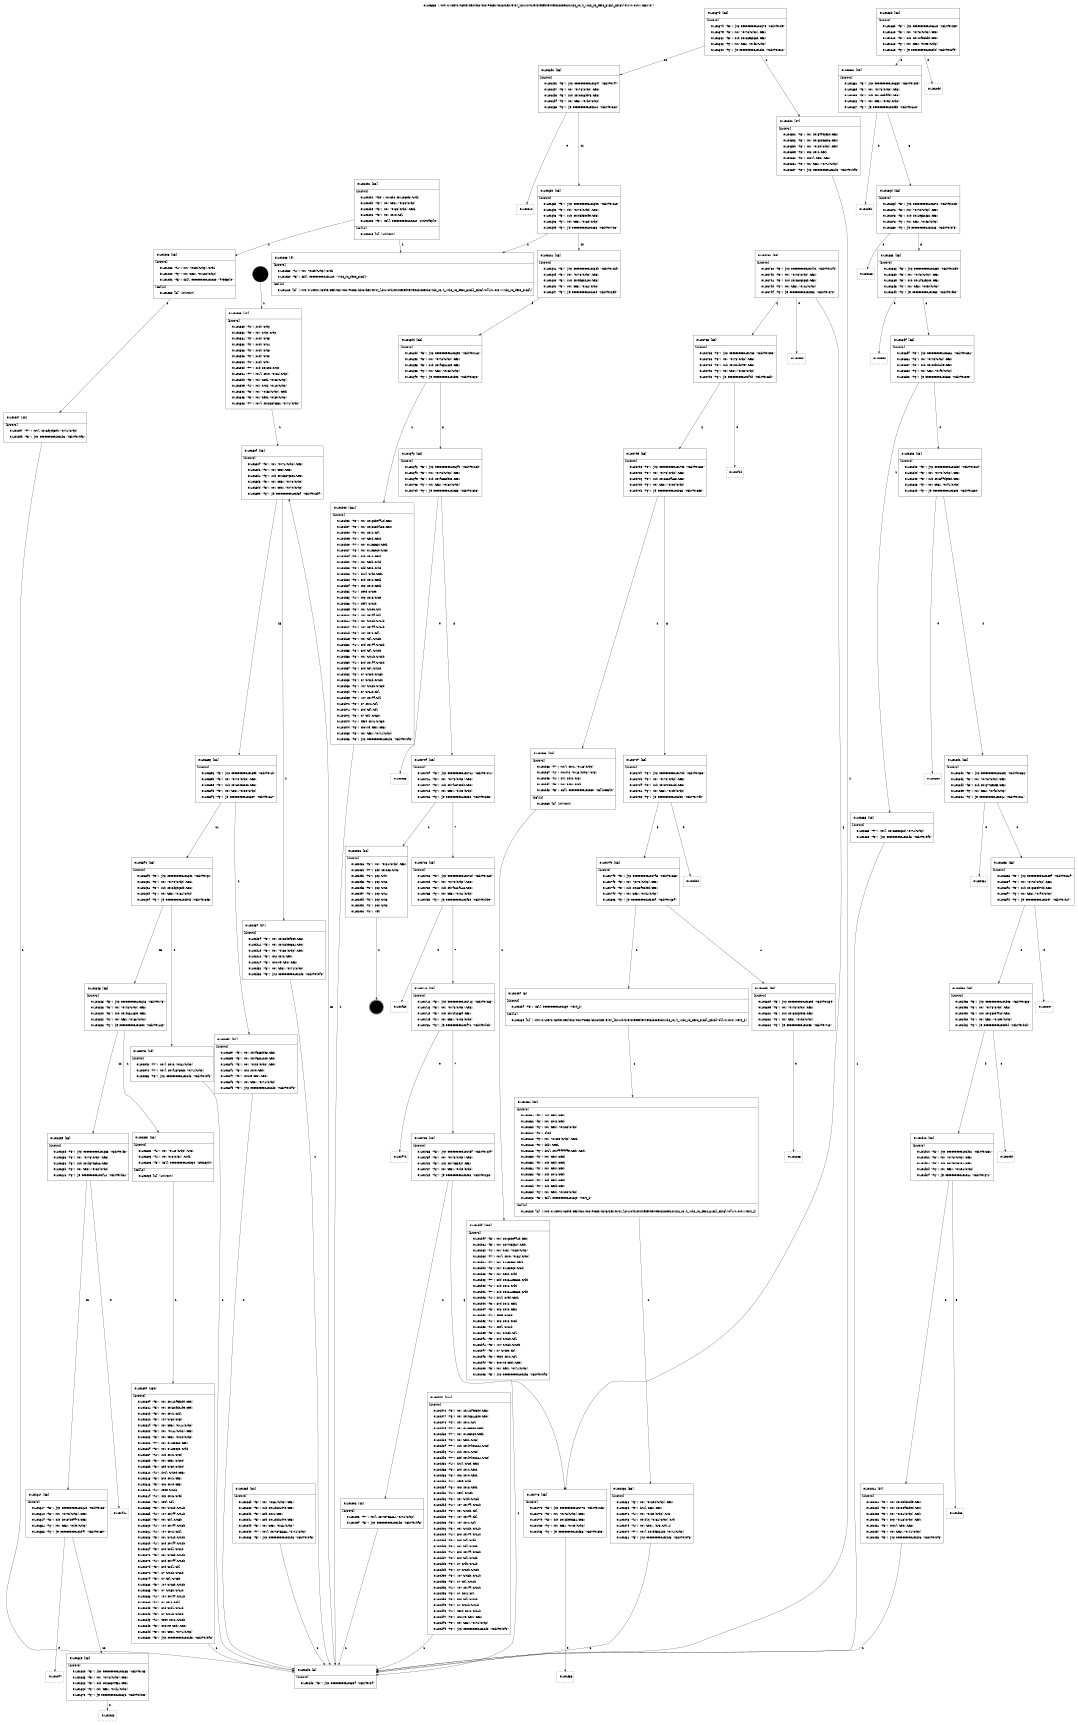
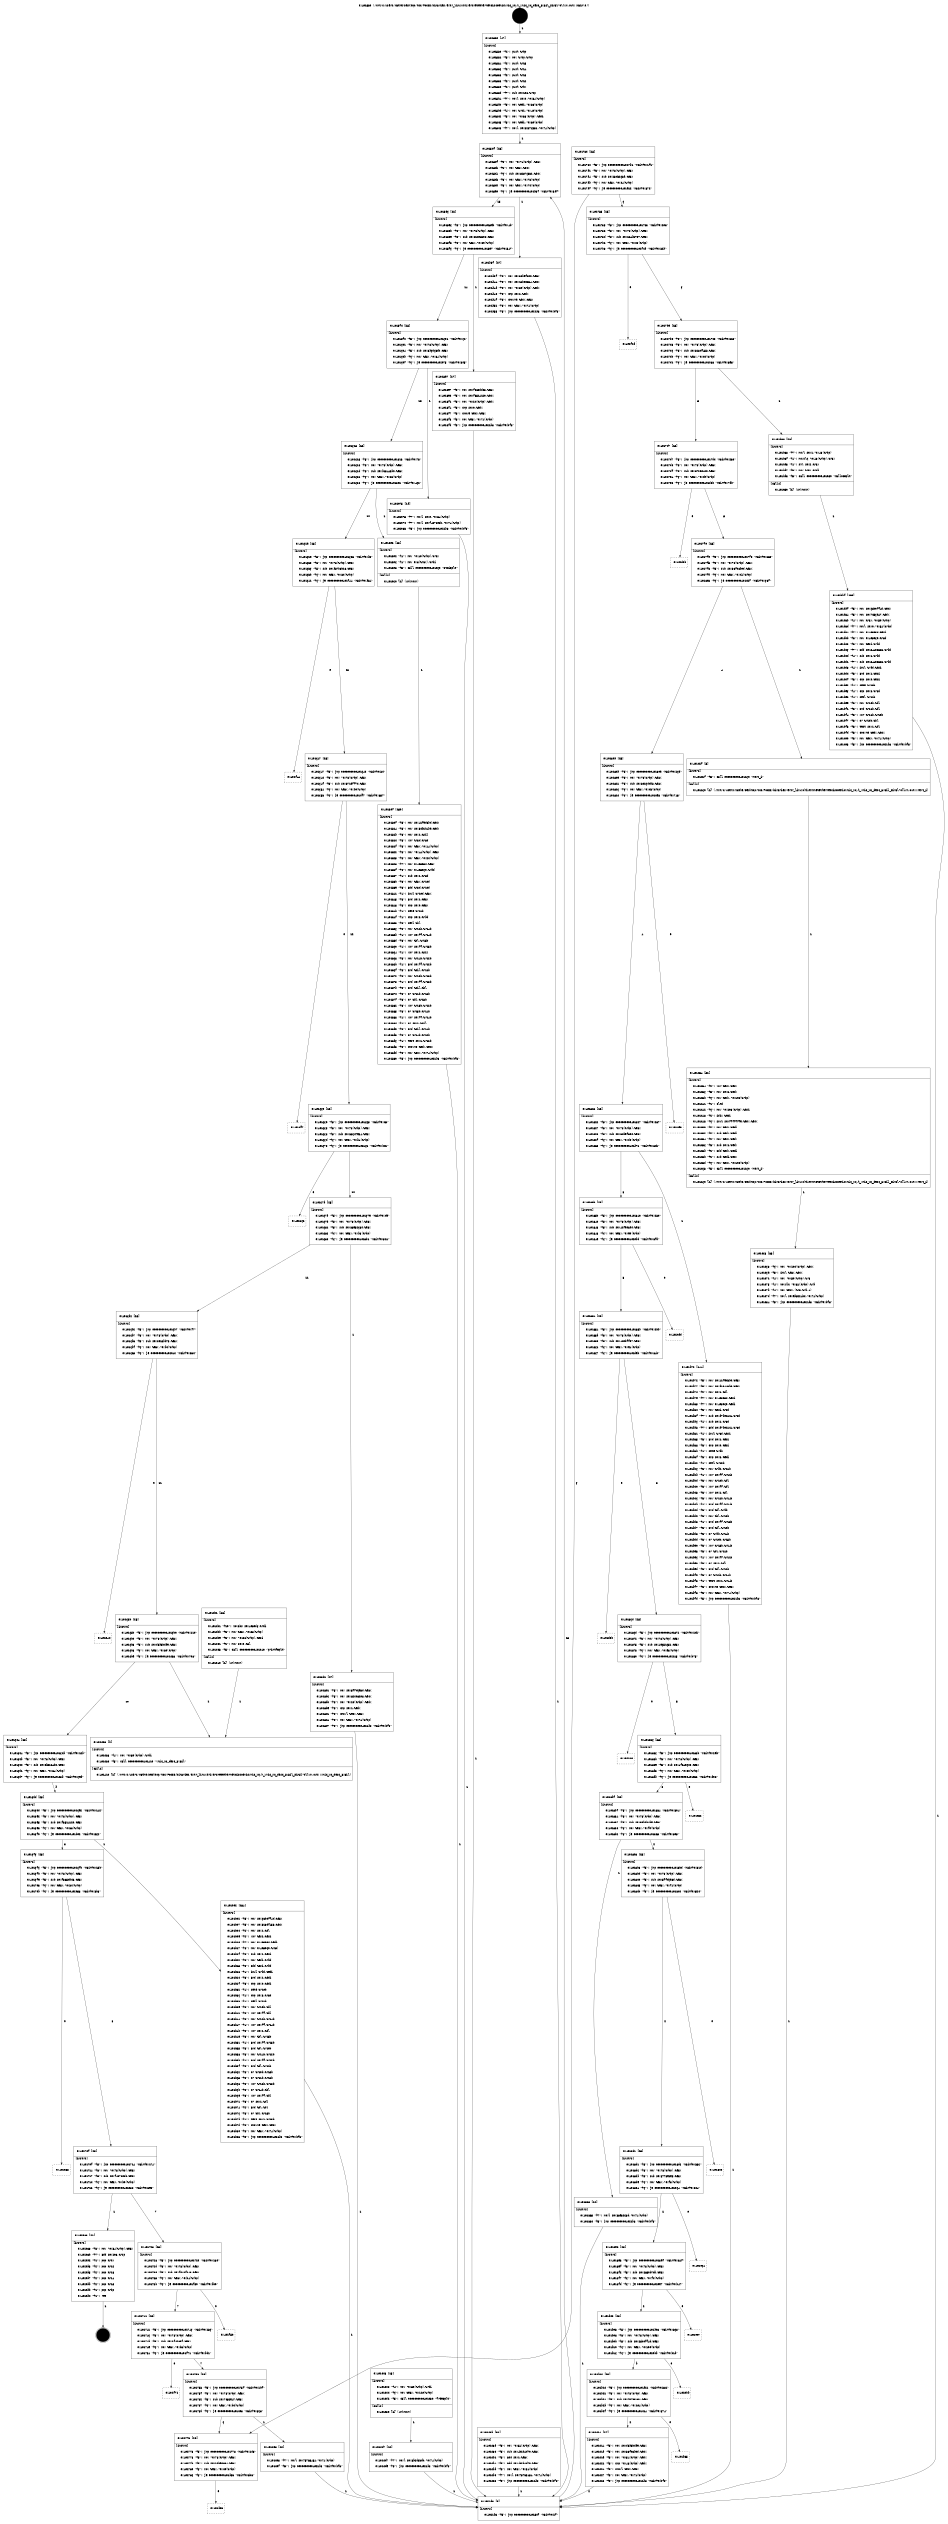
edge "0x401cb1 [23]" -> "0x401cc8 [15]": removed, label "1"
node "0x401e12": removed
node "0x401822 [25]": added
edge "0x401660 [25]" -> "0x401679 [25]": added, label "12"
